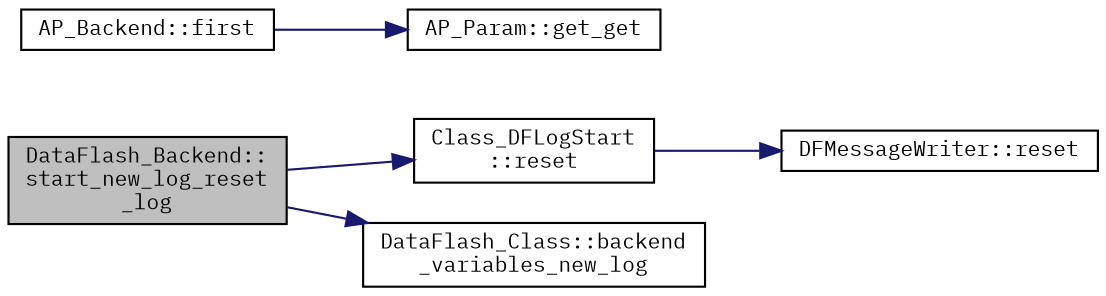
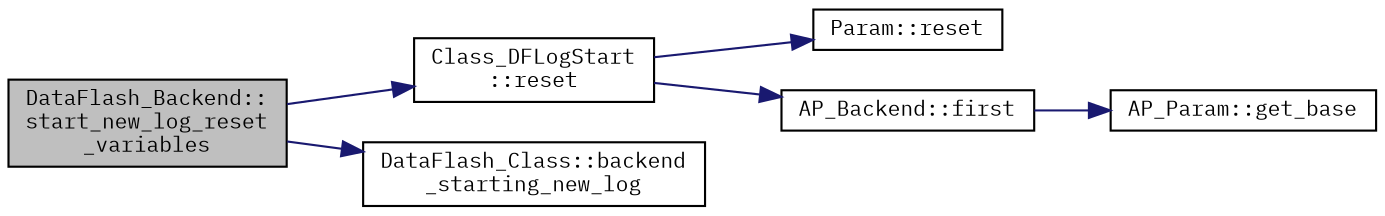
node "AP_Param::get_get": label "AP_Param::get_get" -> "AP_Param::get_base"
edge "Class_DFLogStart ::reset" -> "AP_Backend::first": added
node "DFMessageWriter::reset": label "DFMessageWriter::reset" -> "Param::reset"
node "DataFlash_Backend:: start_new_log_reset _log": label "DataFlash_Backend:: start_new_log_reset _log" -> "DataFlash_Backend:: start_new_log_reset _variables"
node "DataFlash_Class::backend _variables_new_log": label "DataFlash_Class::backend _variables_new_log" -> "DataFlash_Class::backend _starting_new_log"
